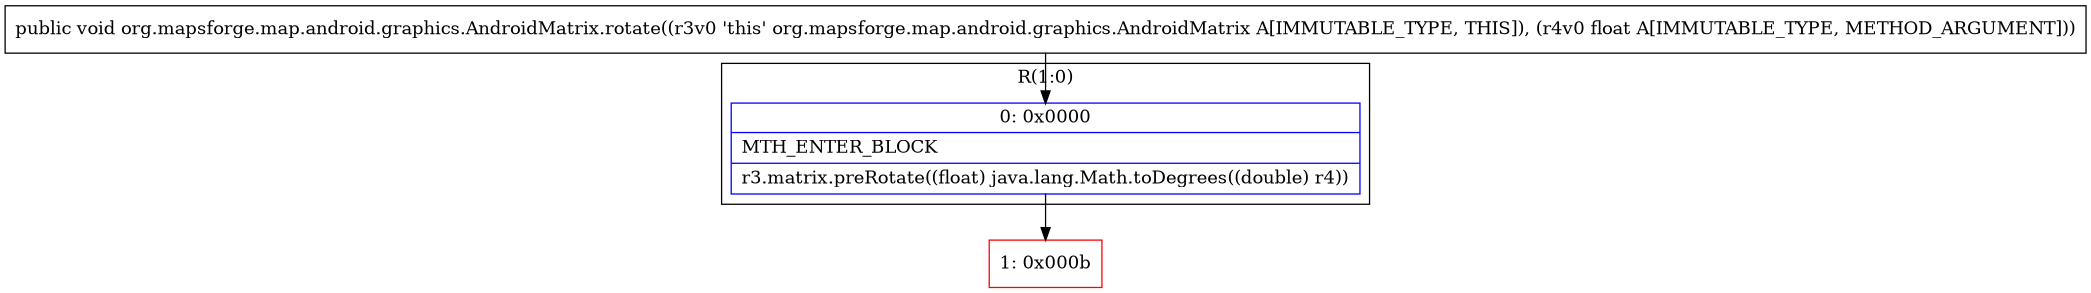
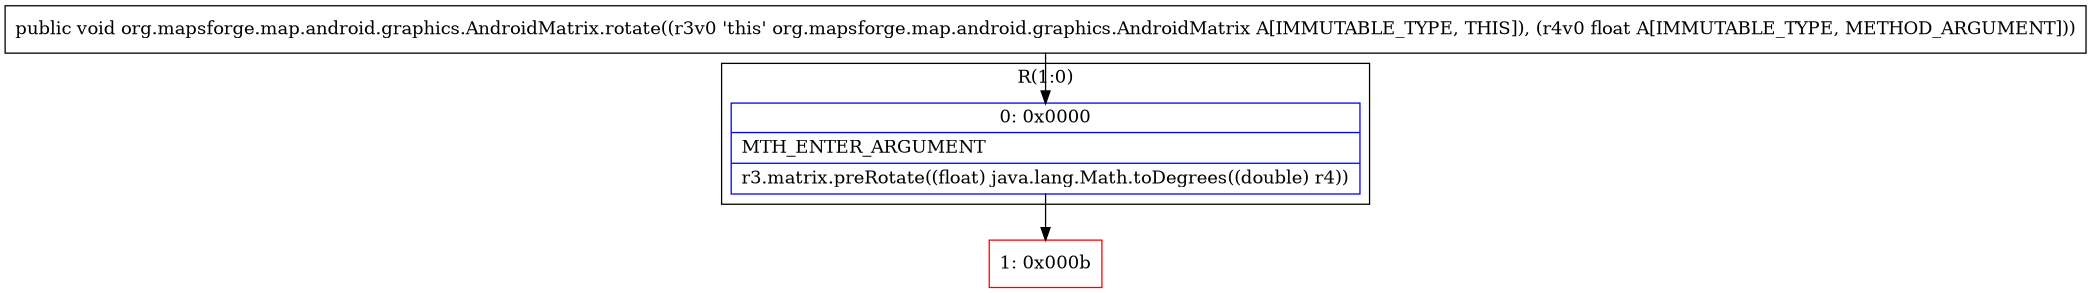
node "0: 0x0000": text "MTH_ENTER_BLOCK" -> "MTH_ENTER_ARGUMENT"
